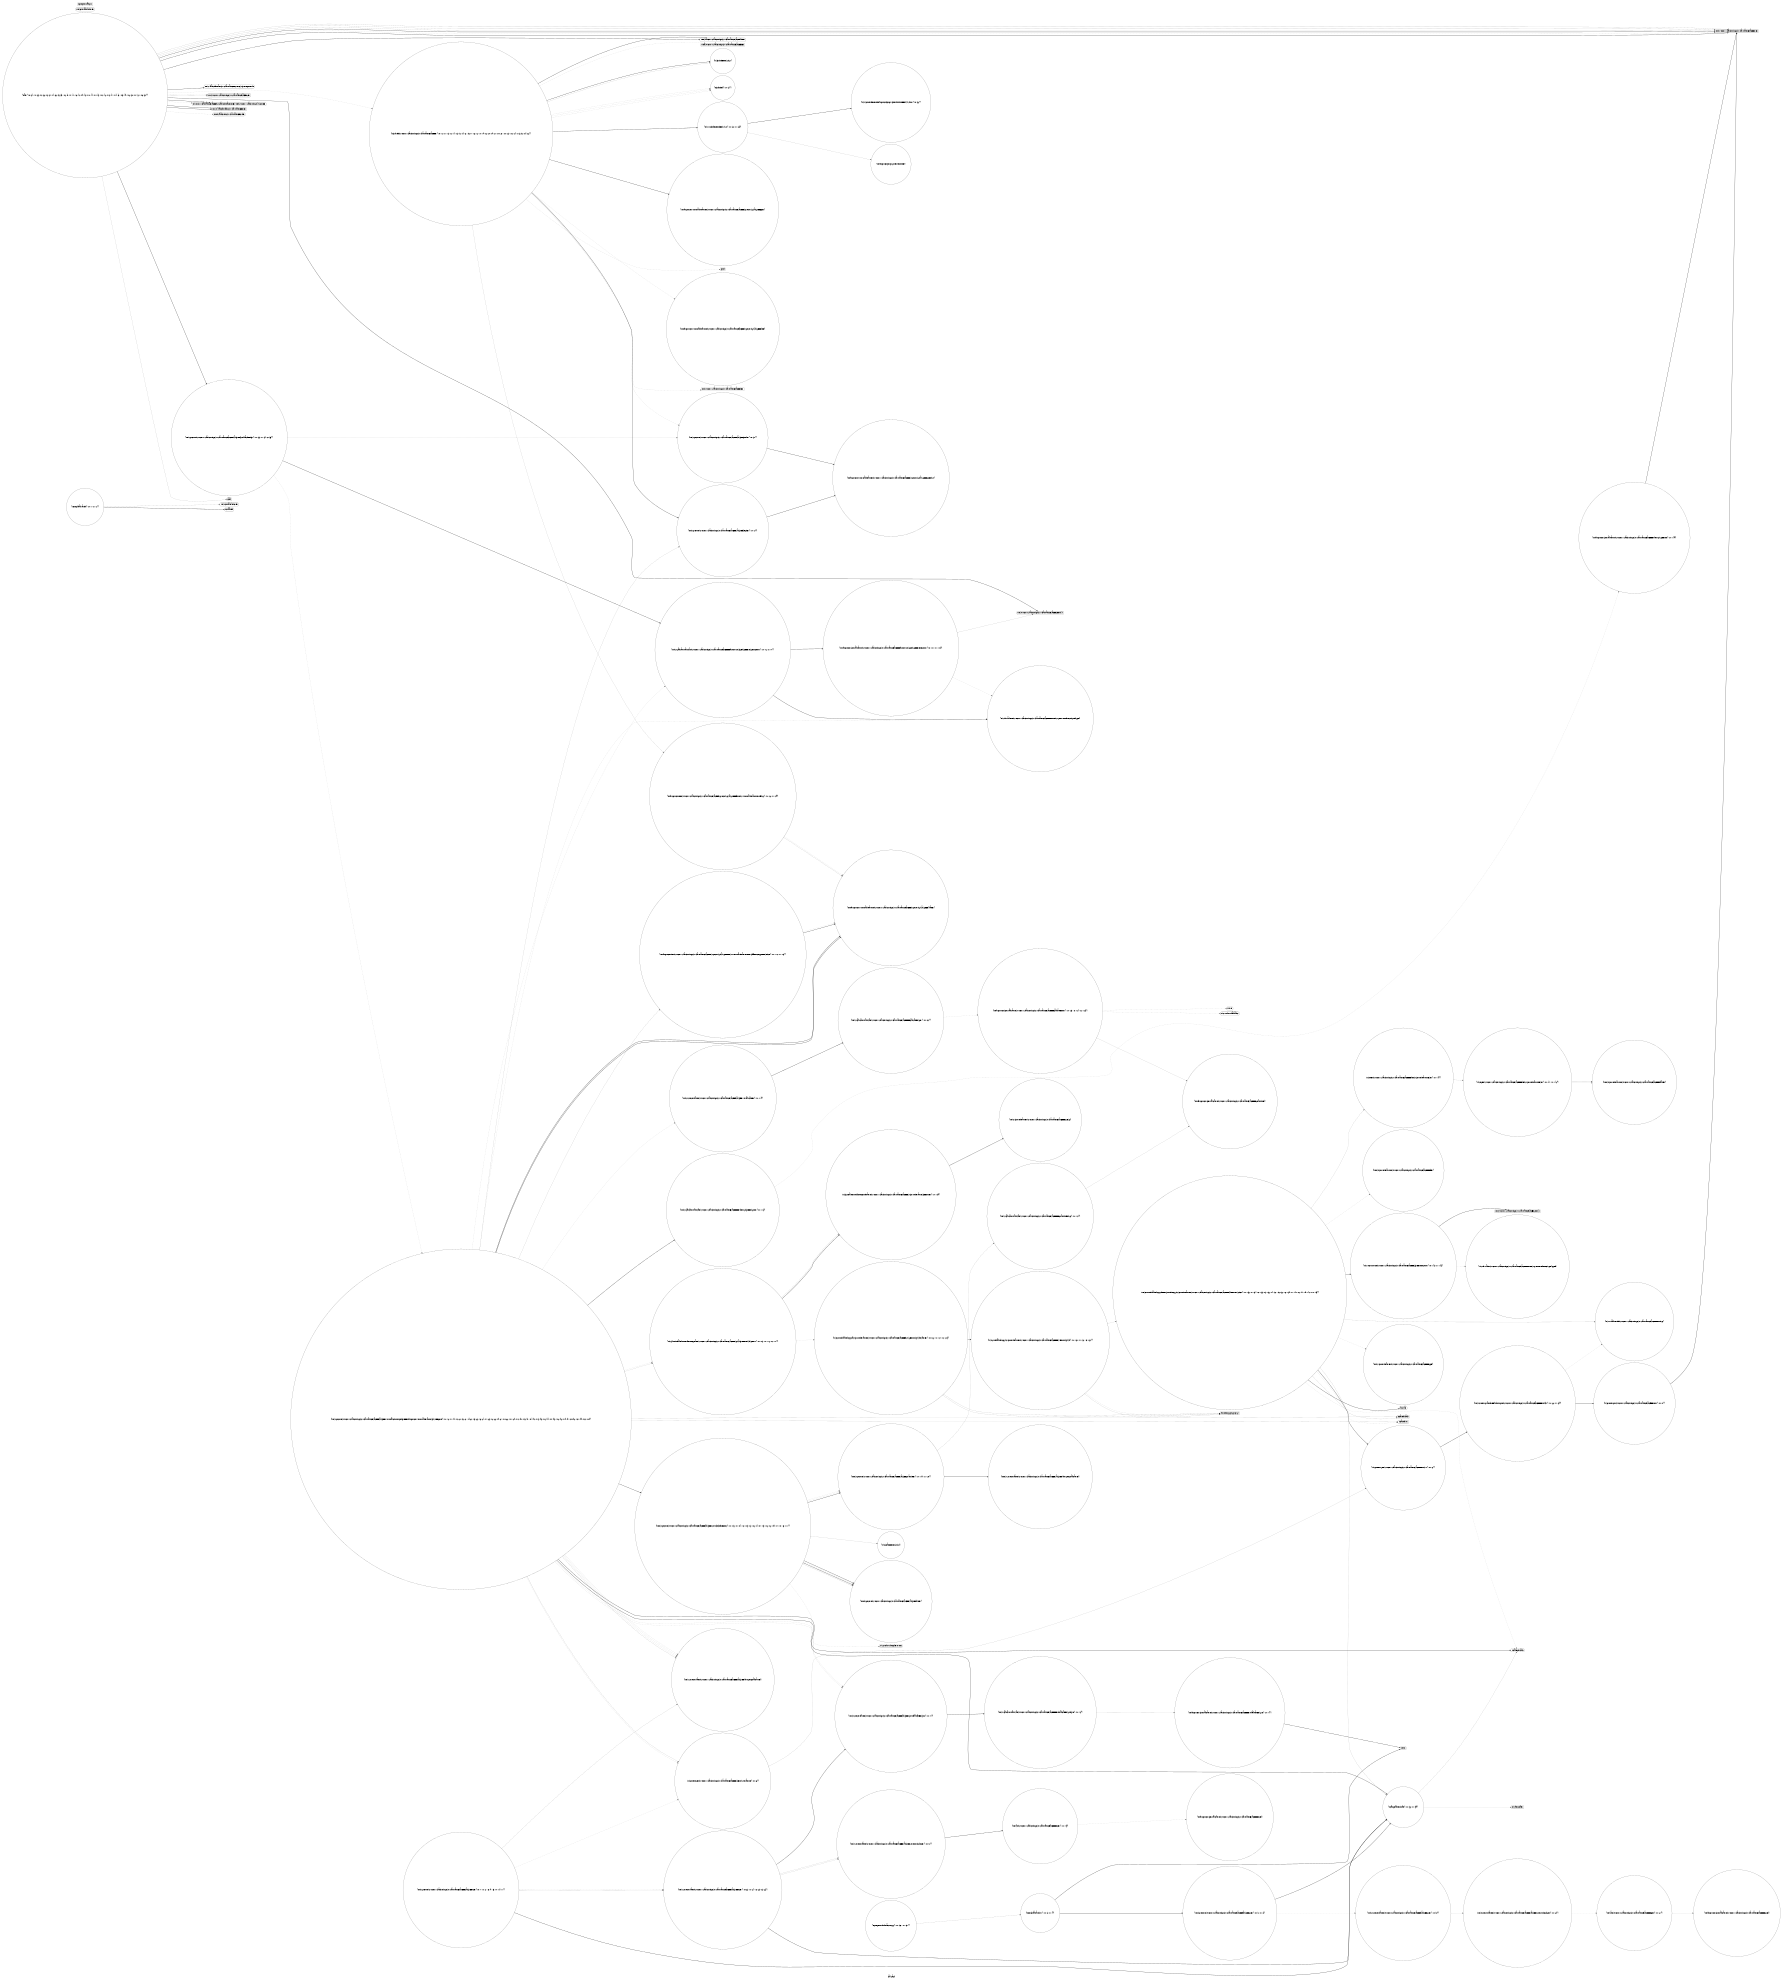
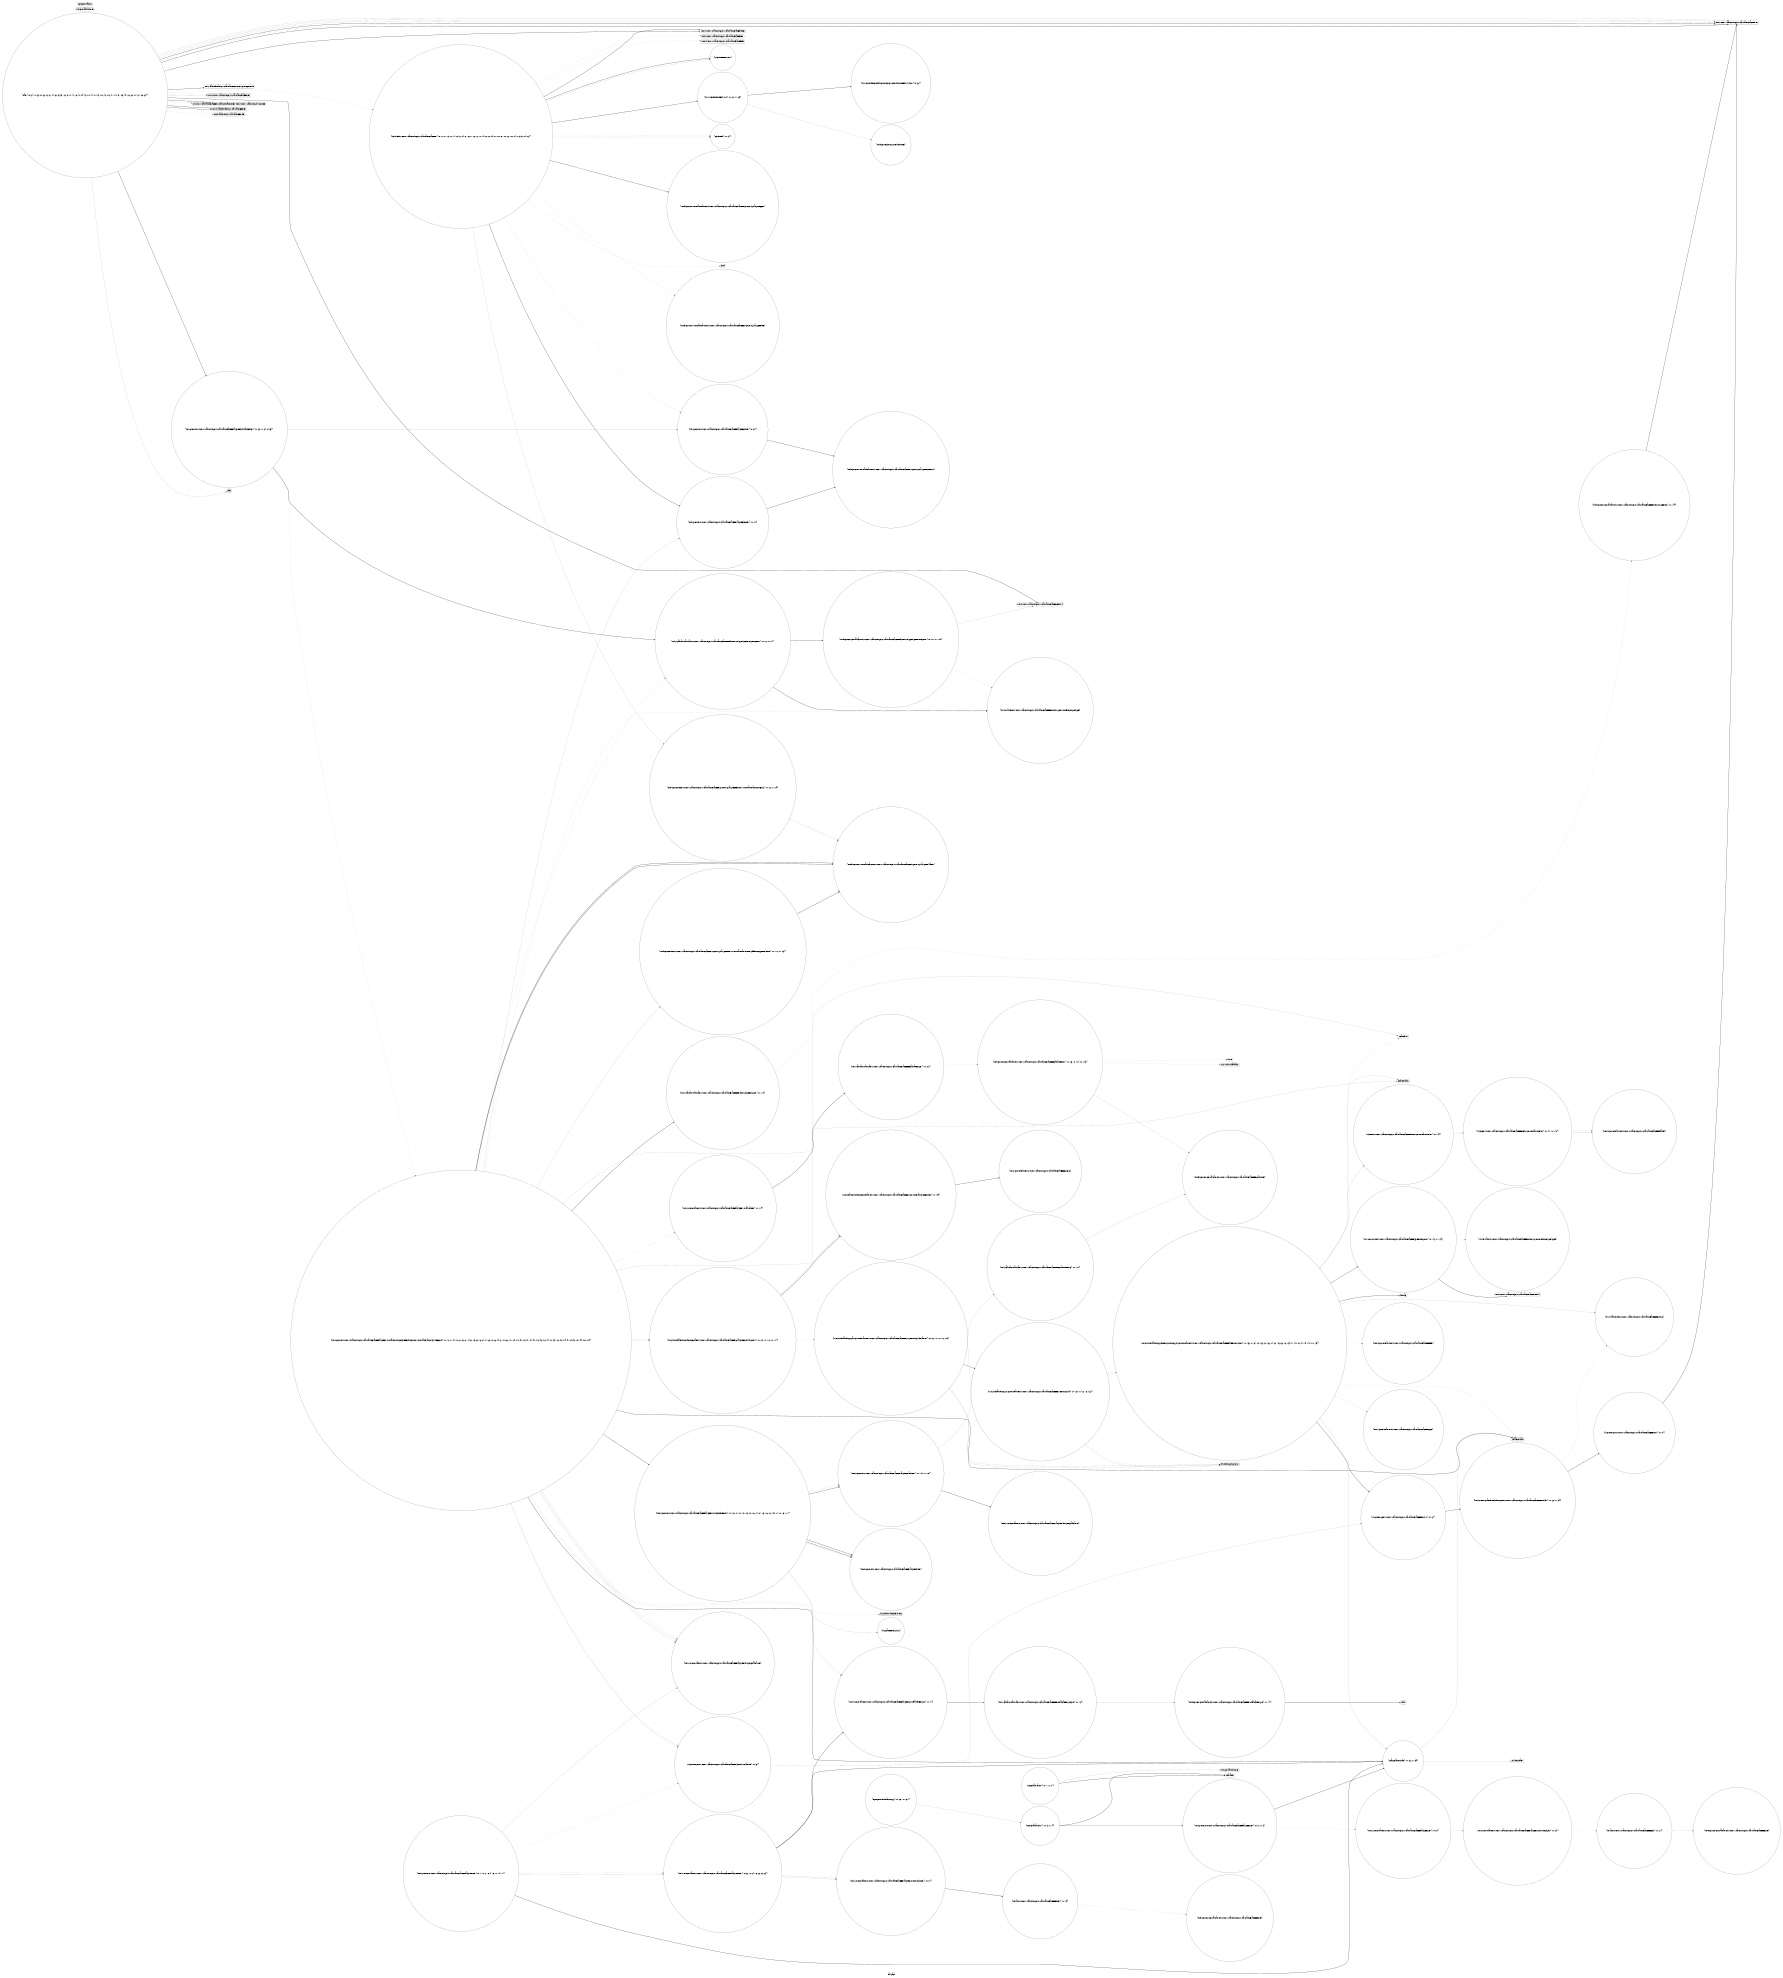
edge "{__cxx_global_var_init.1|{<s0>3|<s1>4}}" -> "_ZdlPv": now "{__cxx_global_var_init.1|{<s0>3|<s1>4}}" -> "__cxa_atexit"
